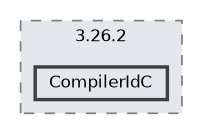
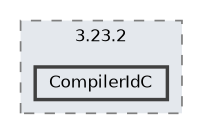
cluster "3.26.2": label "3.26.2" -> "3.23.2"
